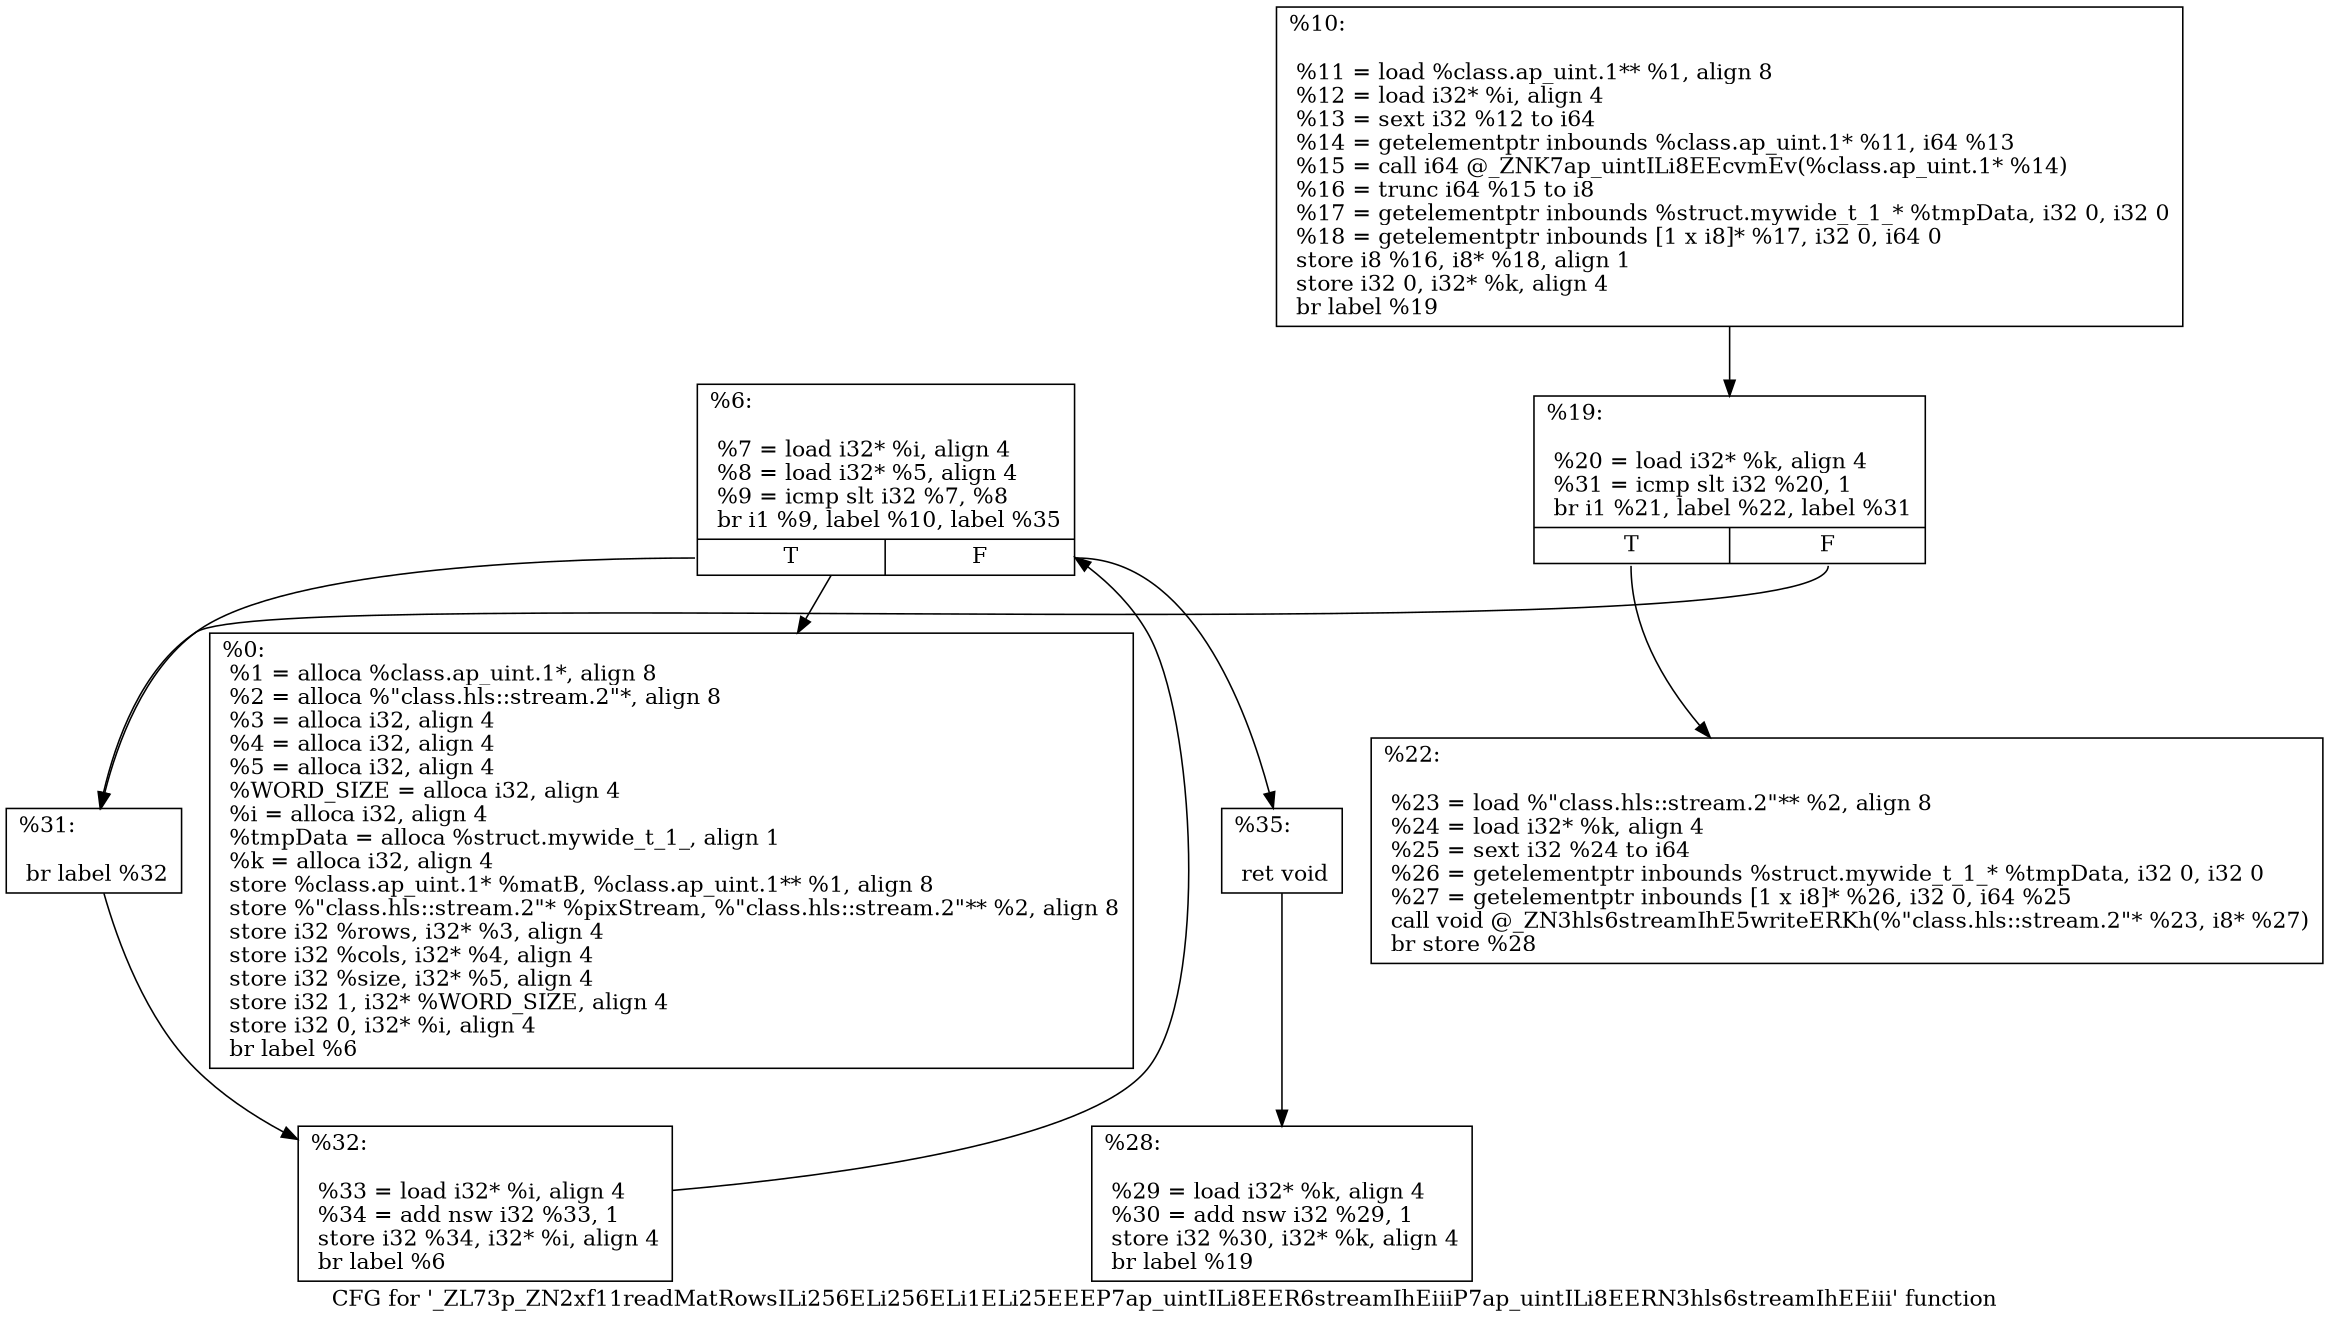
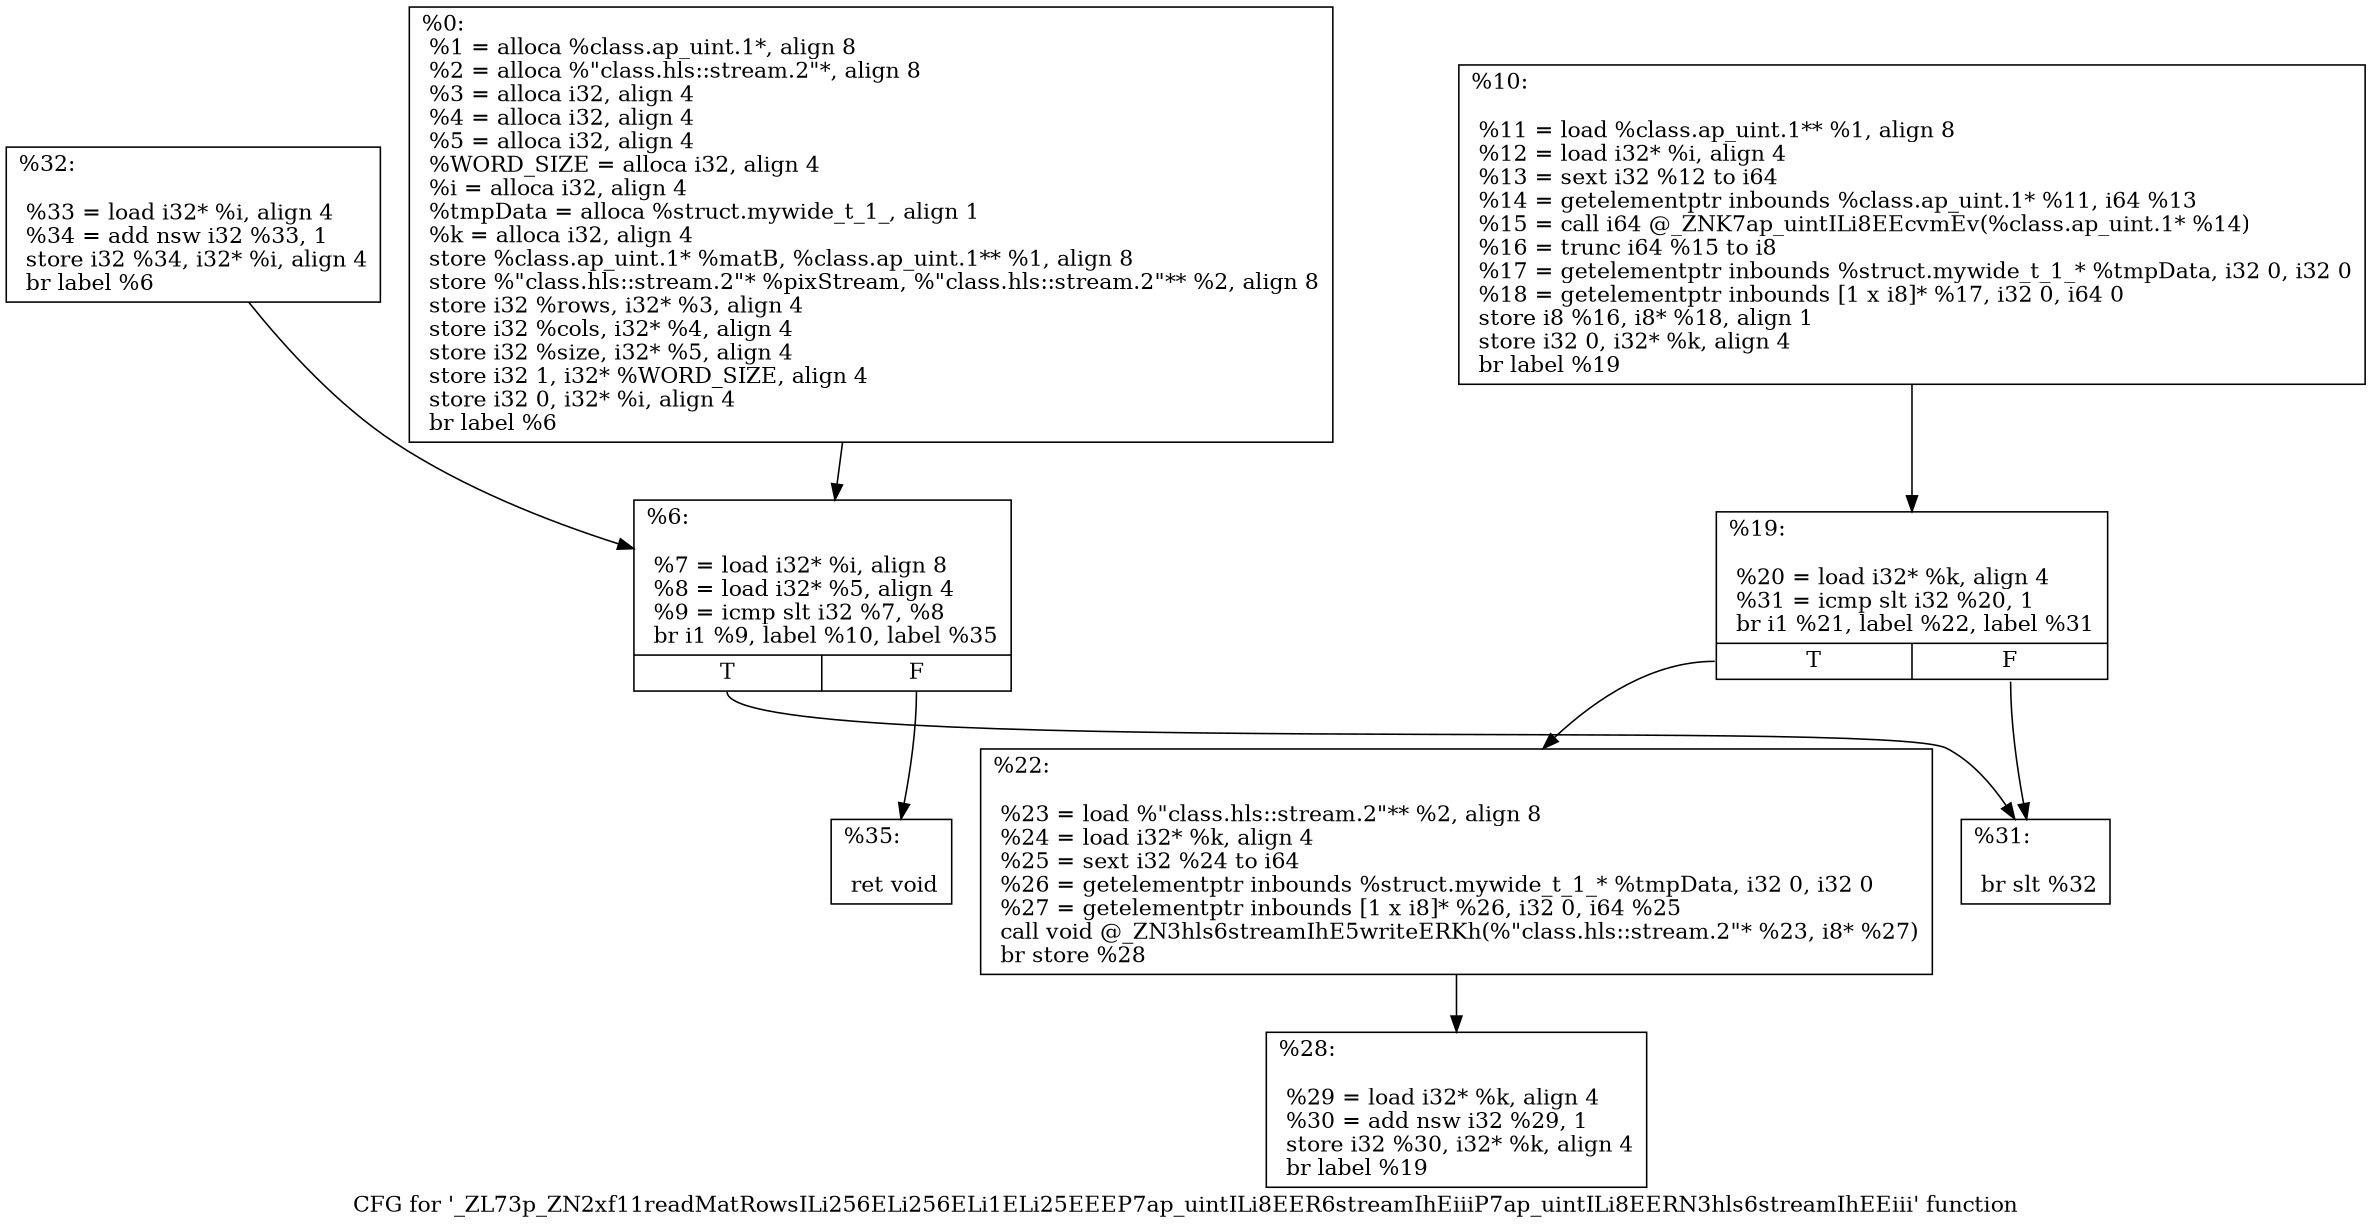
node "%6:": text "%7 = load i32* %i, align 4" -> "%7 = load i32* %i, align 8"
edge "%6:" -> "%0:": reversed
node "%31:": text "br label %32" -> "br slt %32"
edge "%35:" -> "%28:": now "%22:" -> "%28:"
edge "%31:" -> "%32:": removed
